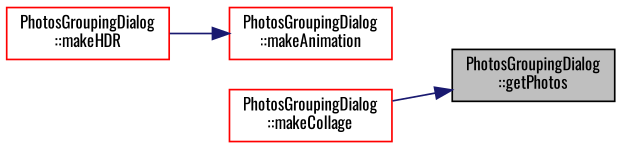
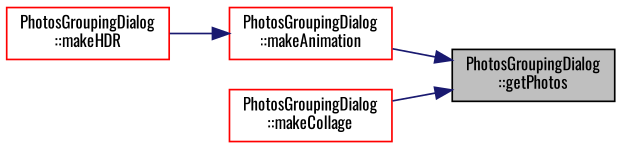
edge "PhotosGroupingDialog ::makeAnimation" -> "PhotosGroupingDialog ::getPhotos": added
